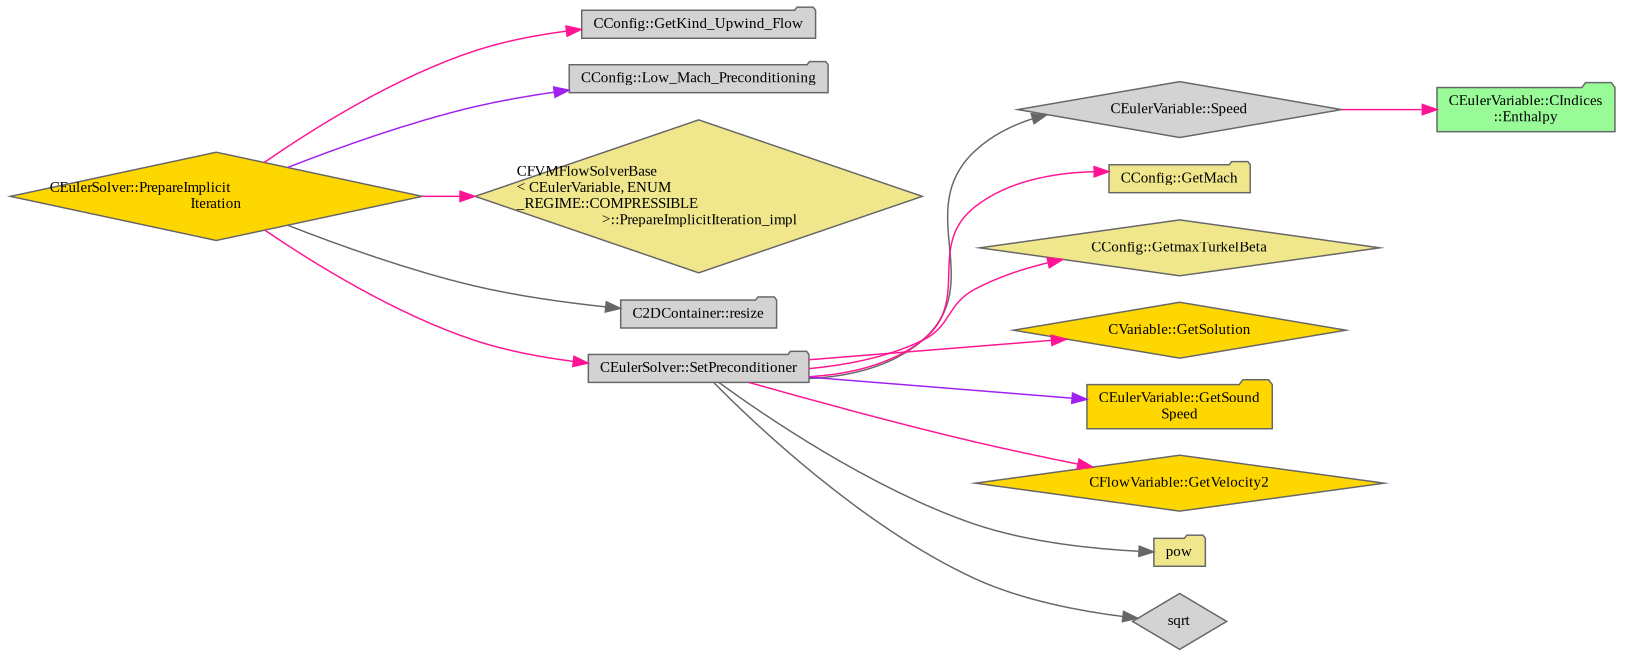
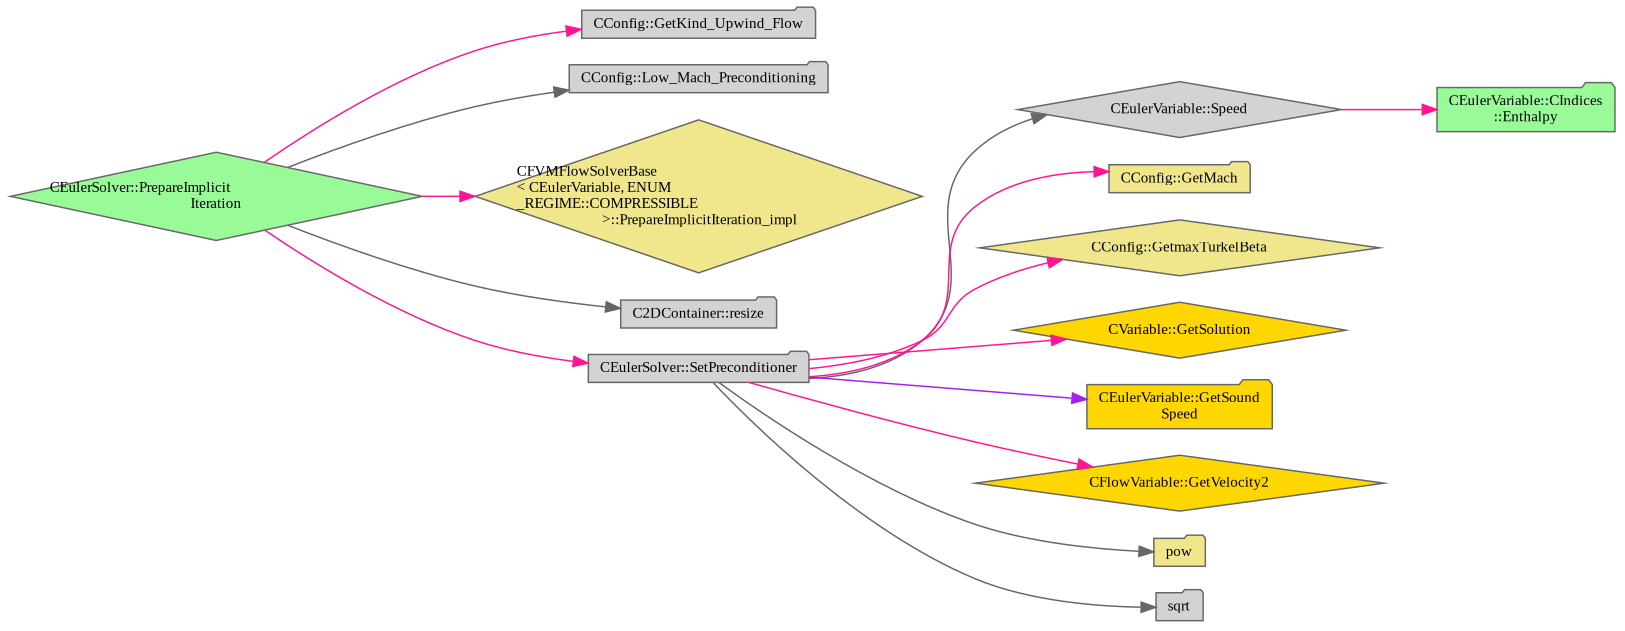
edge "CEulerSolver::PrepareImplicit Iteration" -> "CConfig::Low_Mach_Preconditioning": color purple -> gray40
node "CEulerSolver::PrepareImplicit Iteration": fillcolor gold -> palegreen
node "sqrt": shape diamond -> folder
